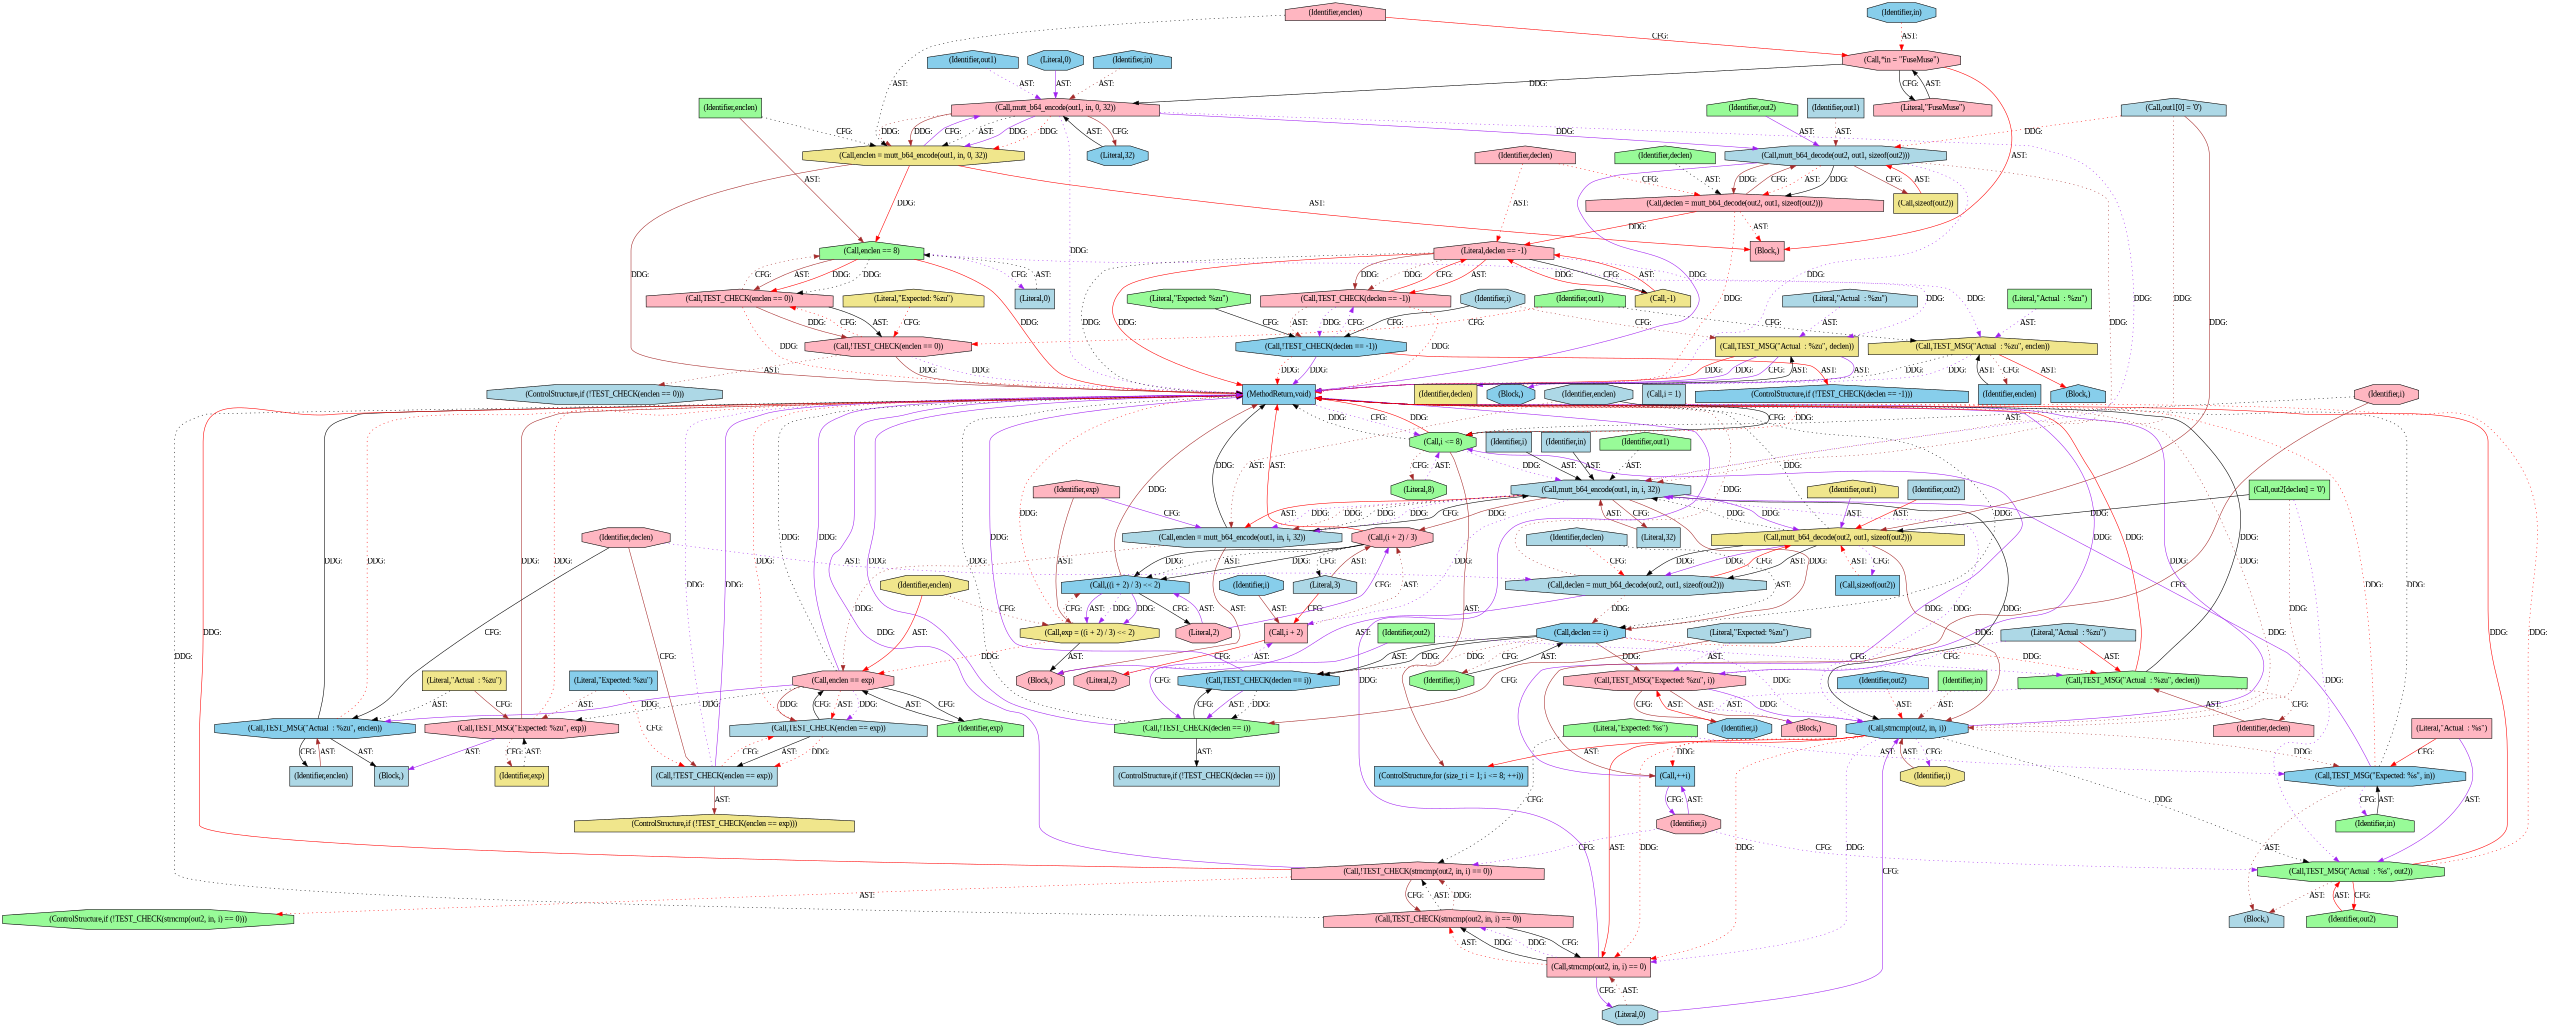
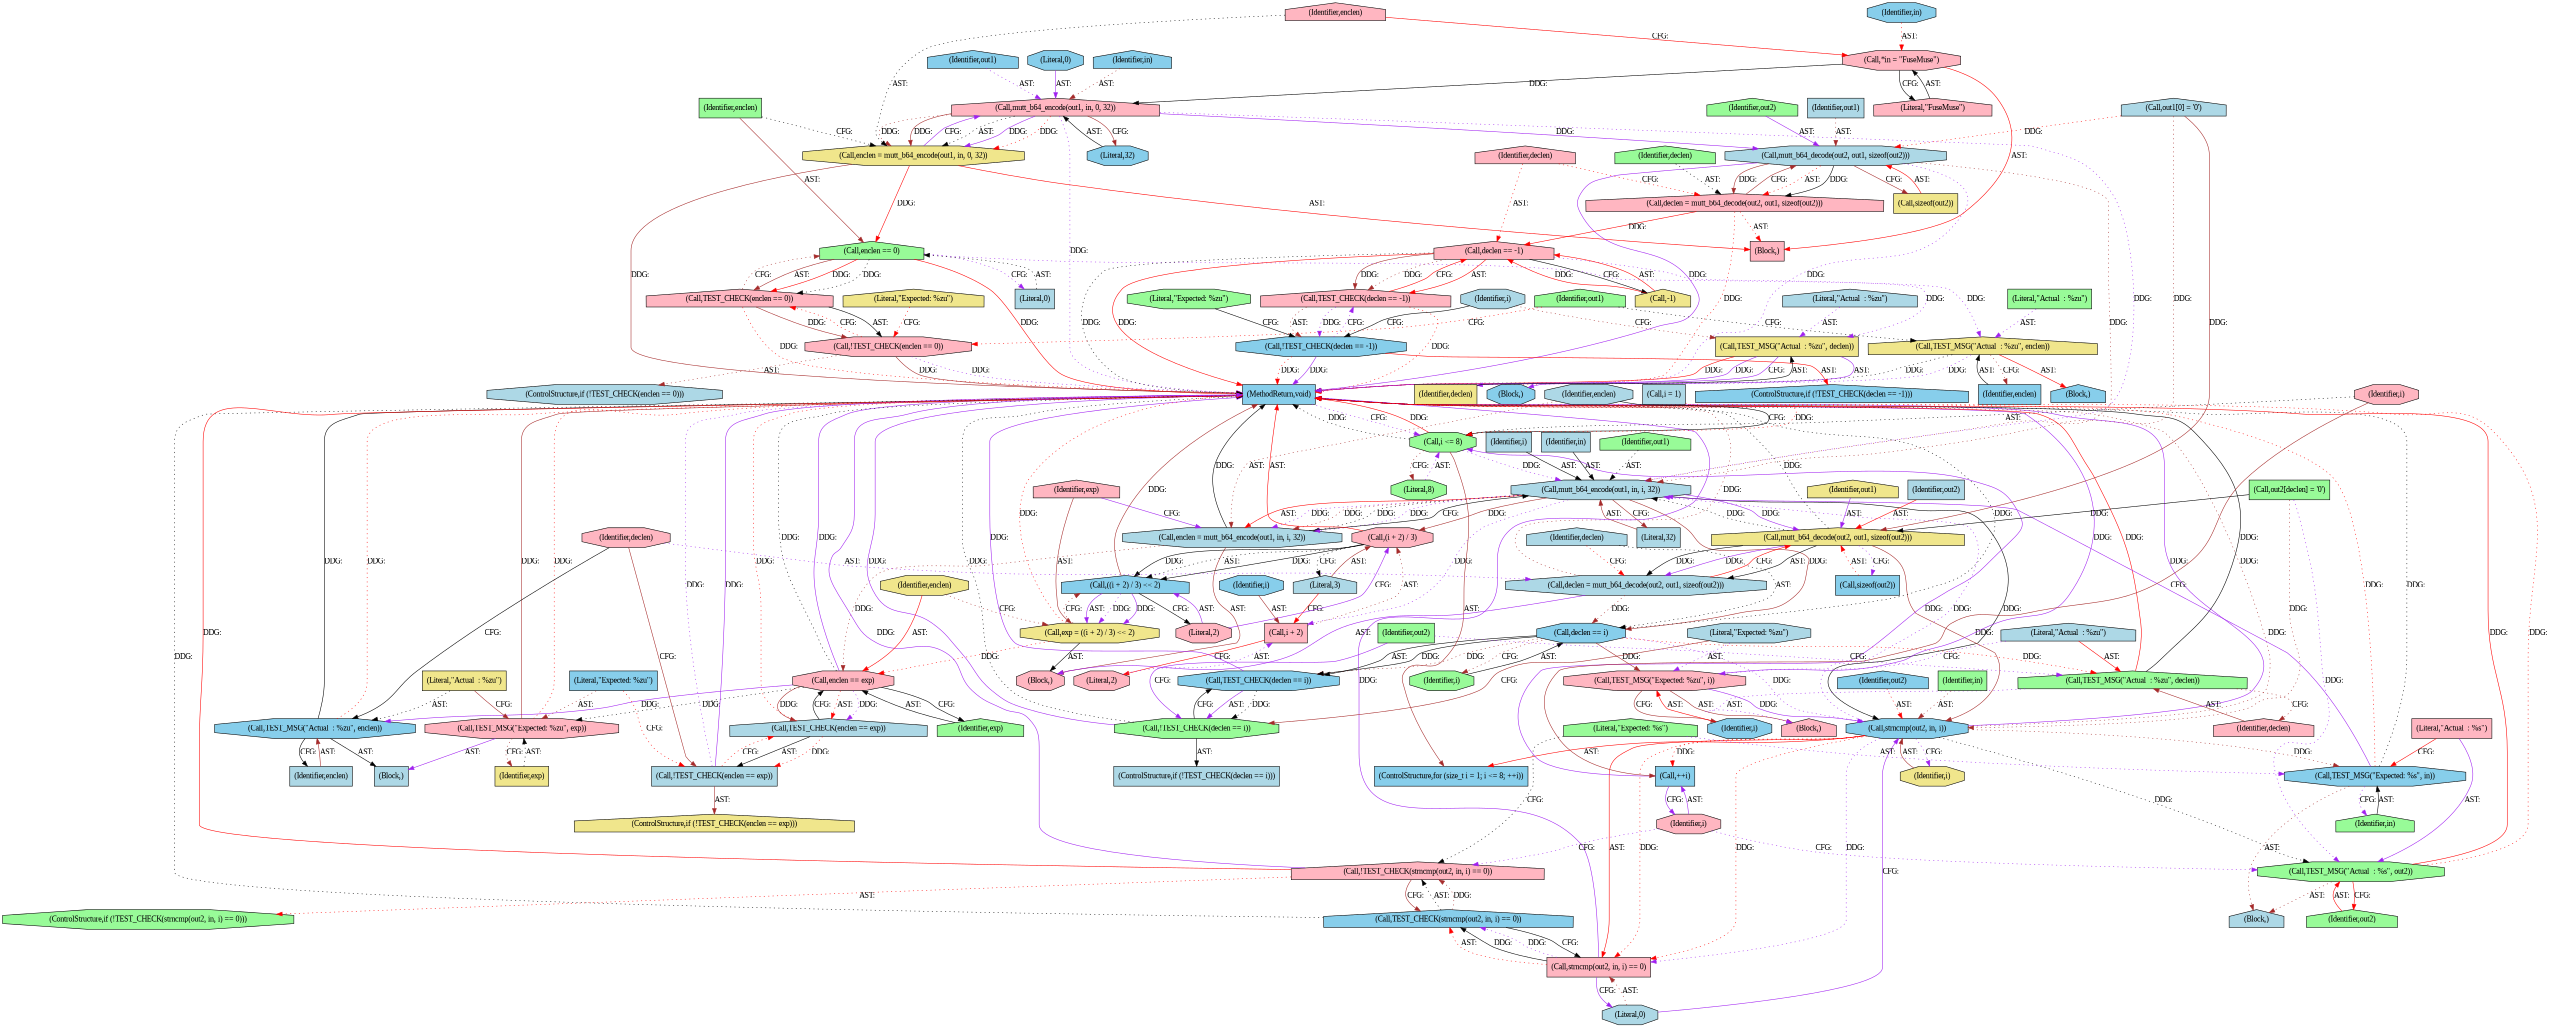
node "(Call,enclen == 8)": label "(Call,enclen == 8)" -> "(Call,enclen == 0)"
node "(Literal,declen == -1)": label "(Literal,declen == -1)" -> "(Call,declen == -1)"
node "(Call,TEST_CHECK(strncmp(out2, in, i) == 0))": fillcolor lightpink -> skyblue
